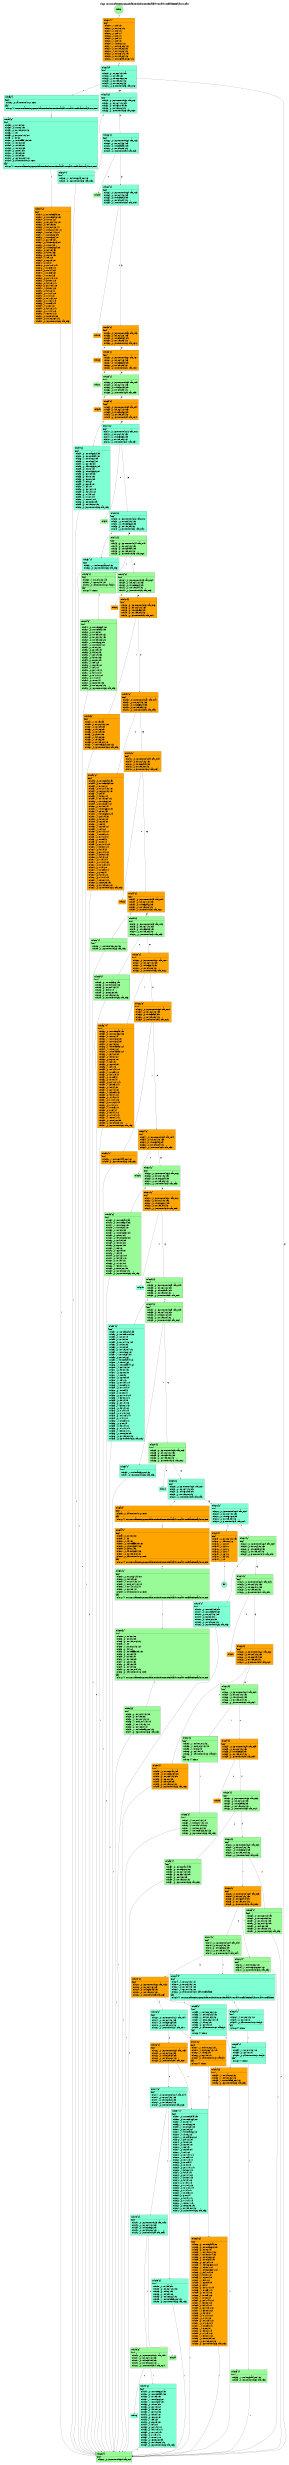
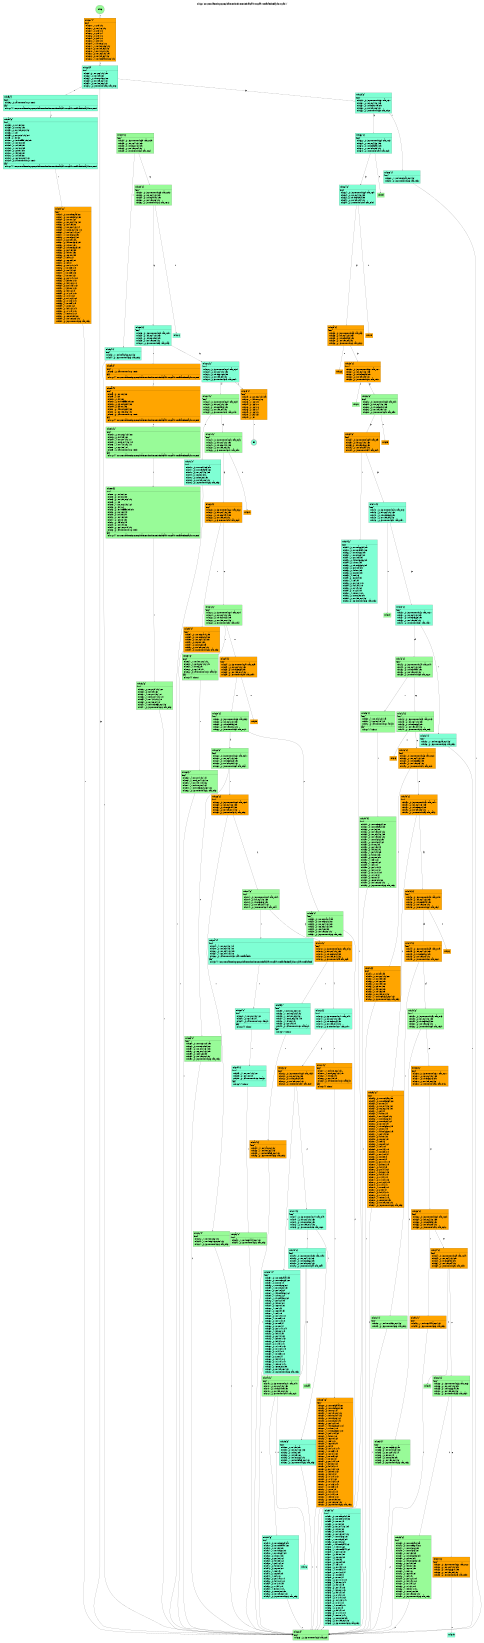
node "0x402a56 [144]": removed
node "0x402598 [28]": removed
